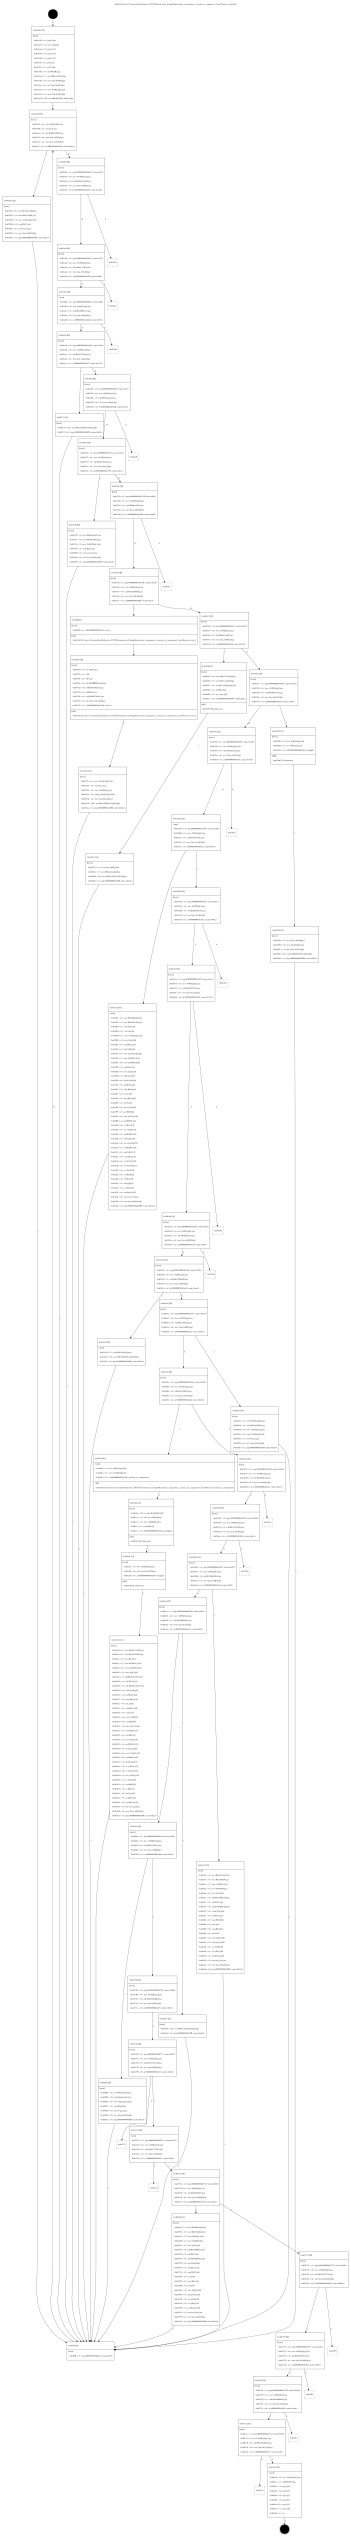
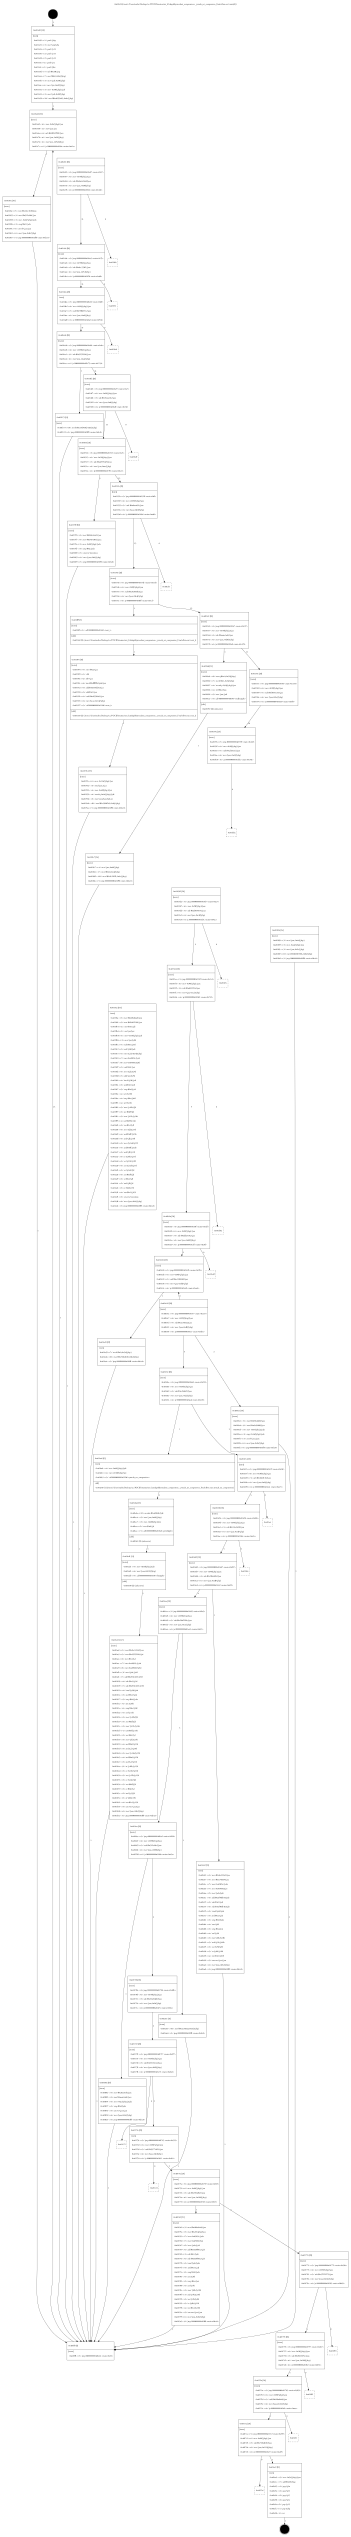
edge "0x401462 [32]" -> "0x401482 [28]": removed, label "15"
node "0x401829 [13]": removed
node "0x4015b6 [28]": removed
edge "0x401626 [28]" -> "0x401642 [28]": reversed
